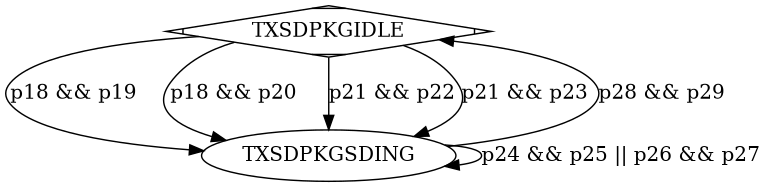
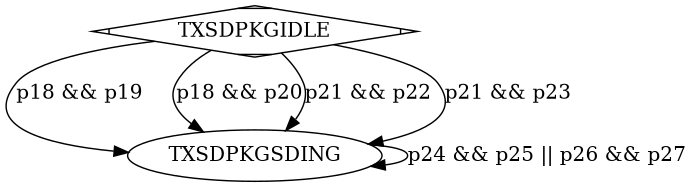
edge "TXSDPKGSDING" -> "TXSDPKGIDLE": removed, label "p28 && p29"
